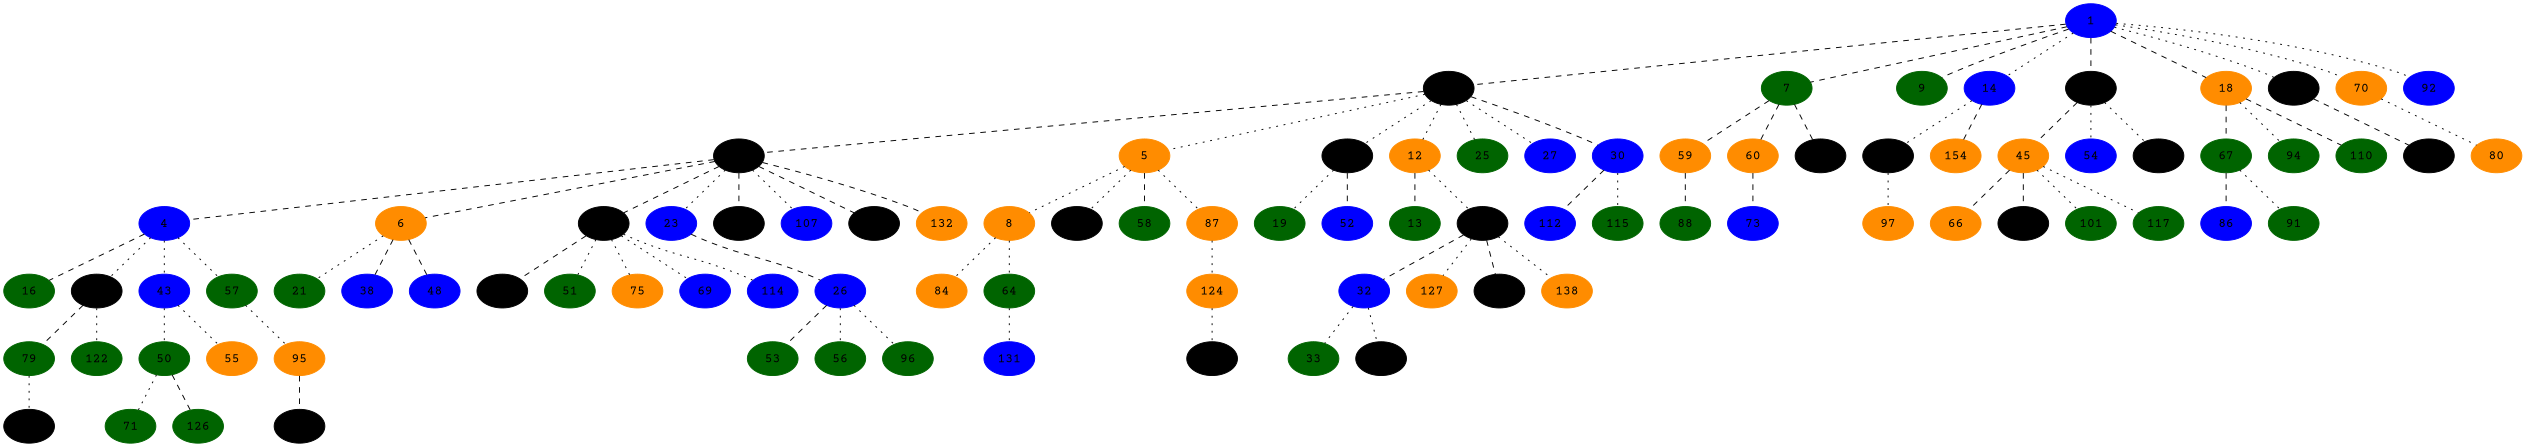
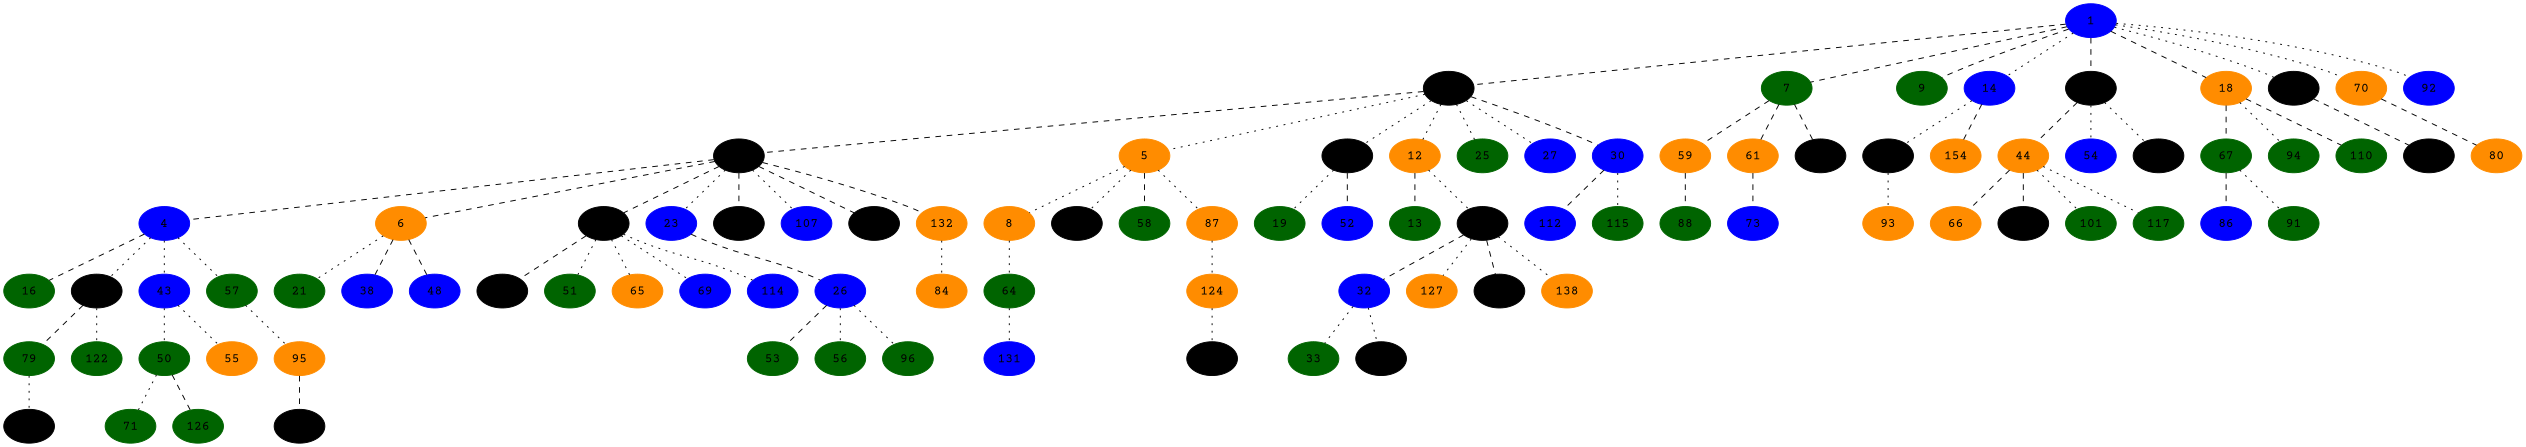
edge "70" -- "80": style dotted -> dashed
node "60": label "60" -> "61"
node "45": label "45" -> "44"
node "97": label "97" -> "93"
edge "8" -- "84": now "132" -- "84"
node "75": label "75" -> "65"
